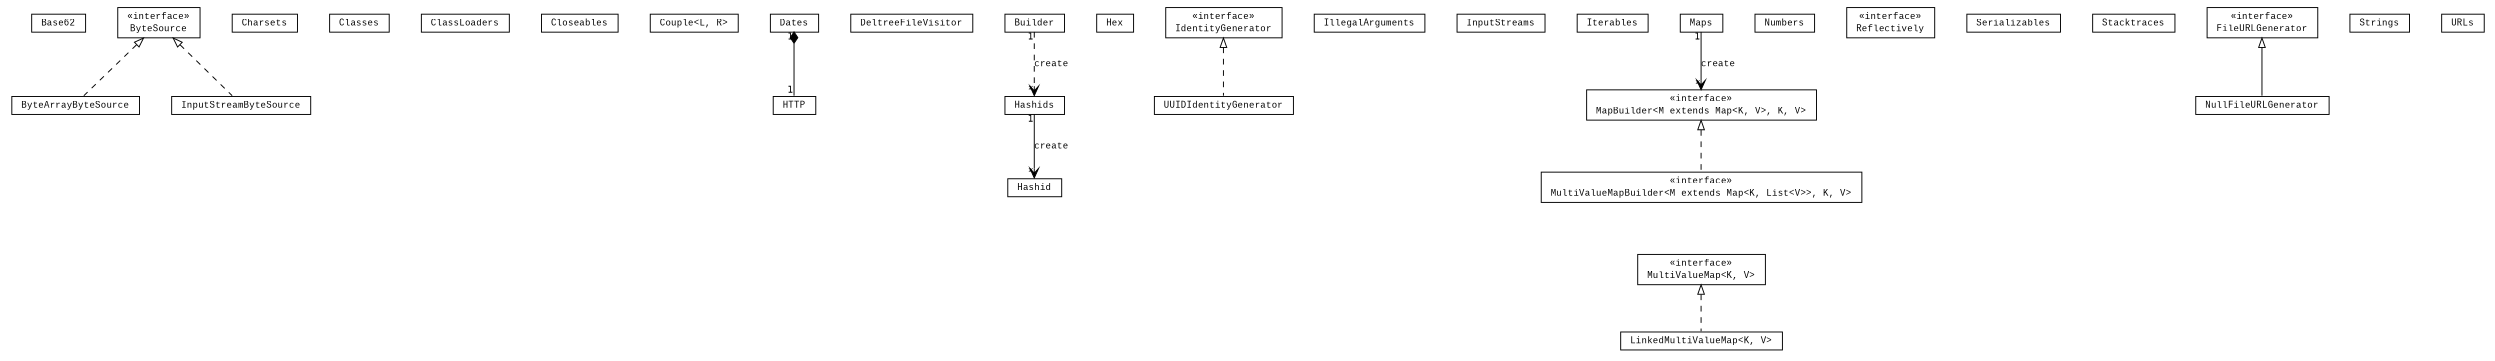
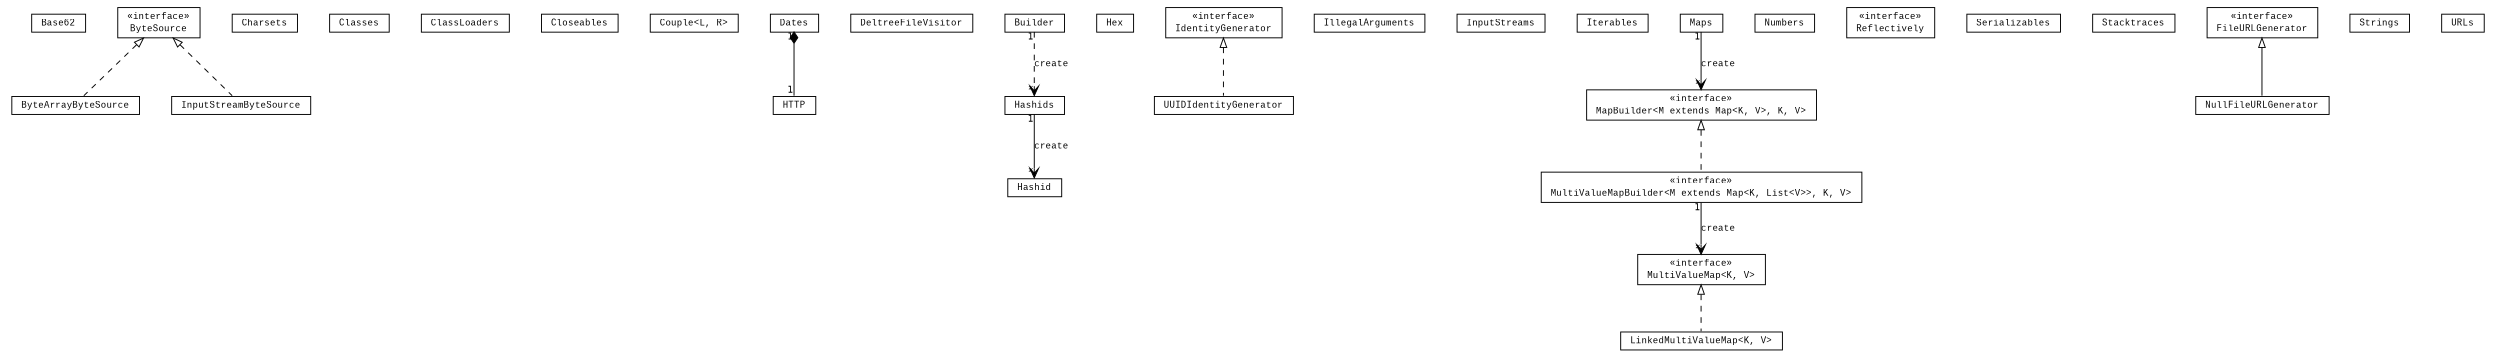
edge "MultiValueMapBuilder<M extends Map<K, List<V>>, K, V>" -> "MultiValueMap<K, V>": added, label "create"
